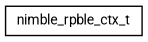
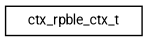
node "nimble_rpble_ctx_t": label "nimble_rpble_ctx_t" -> "ctx_rpble_ctx_t"
